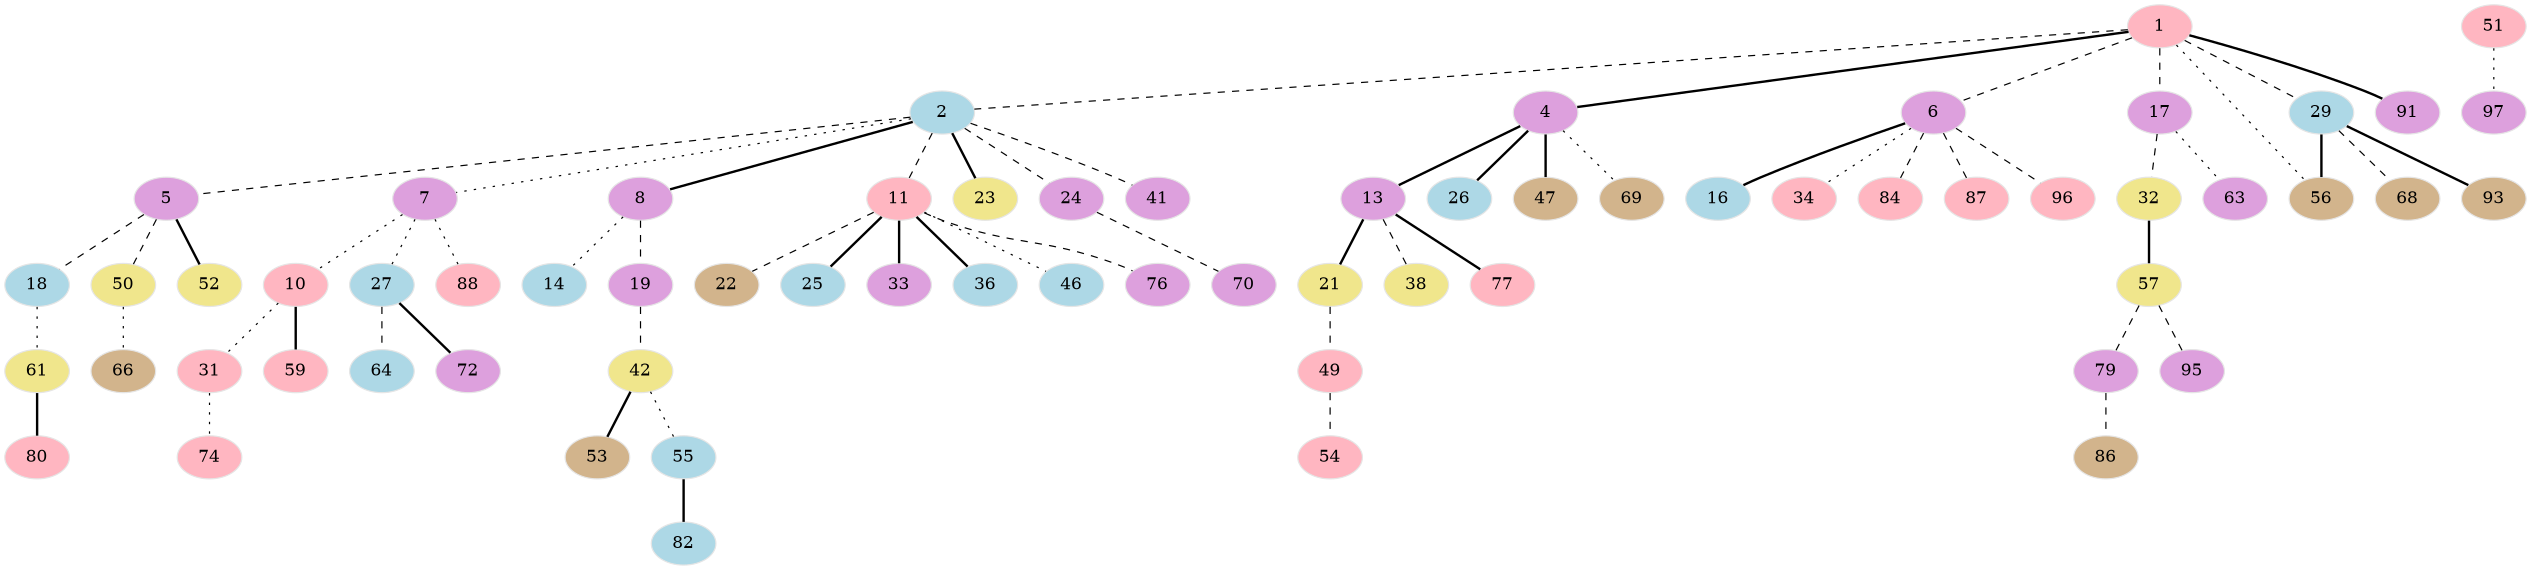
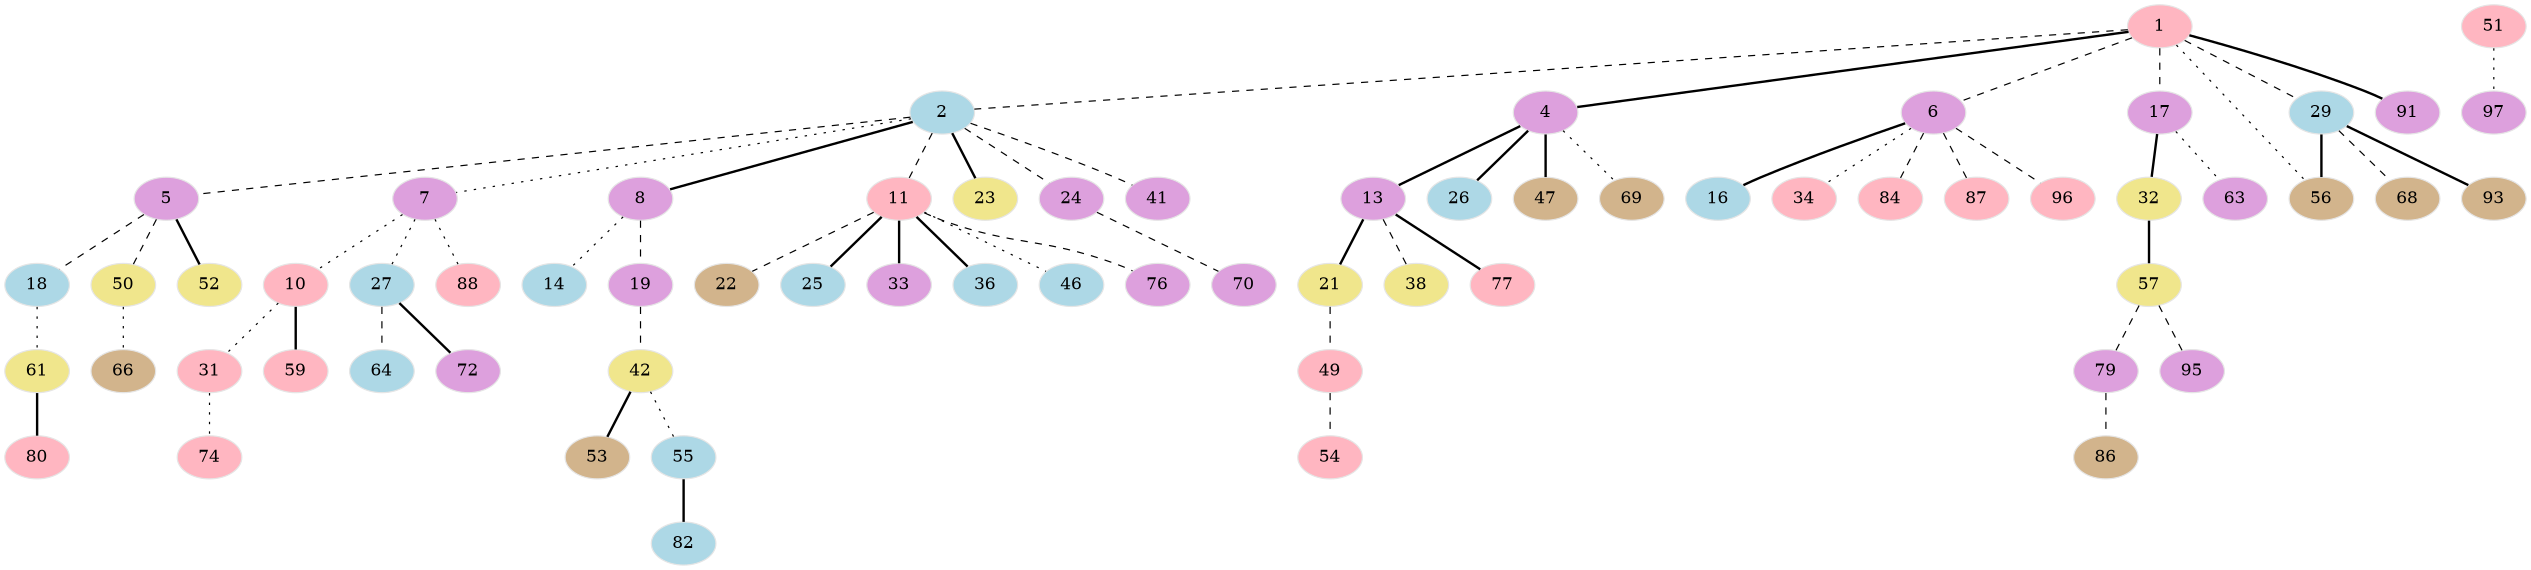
edge "17" -- "32": style dashed -> bold
